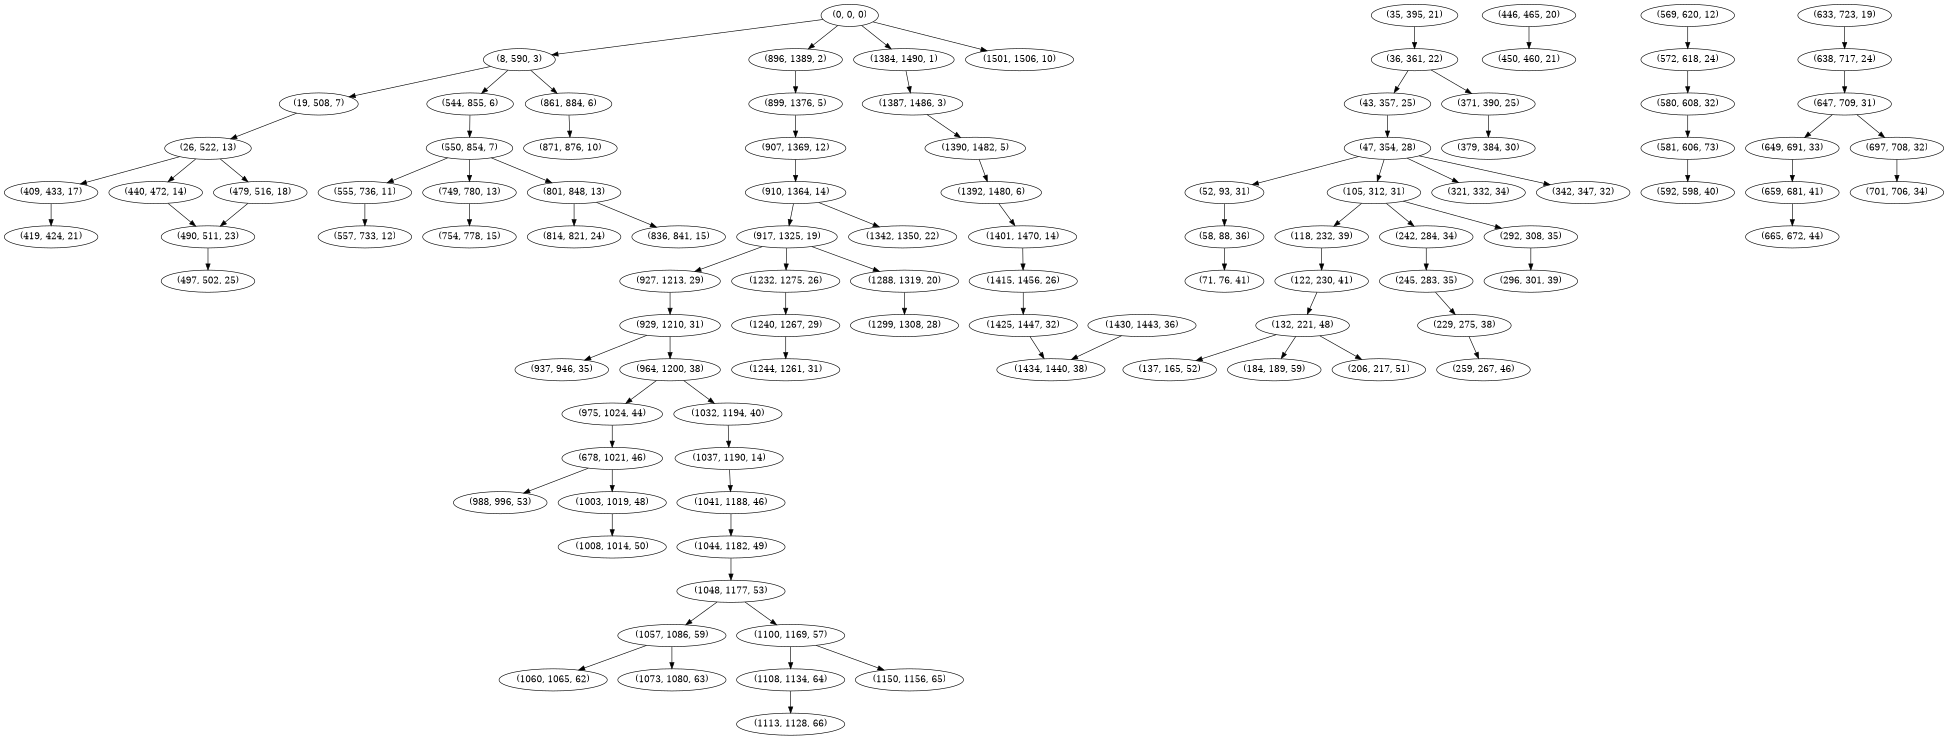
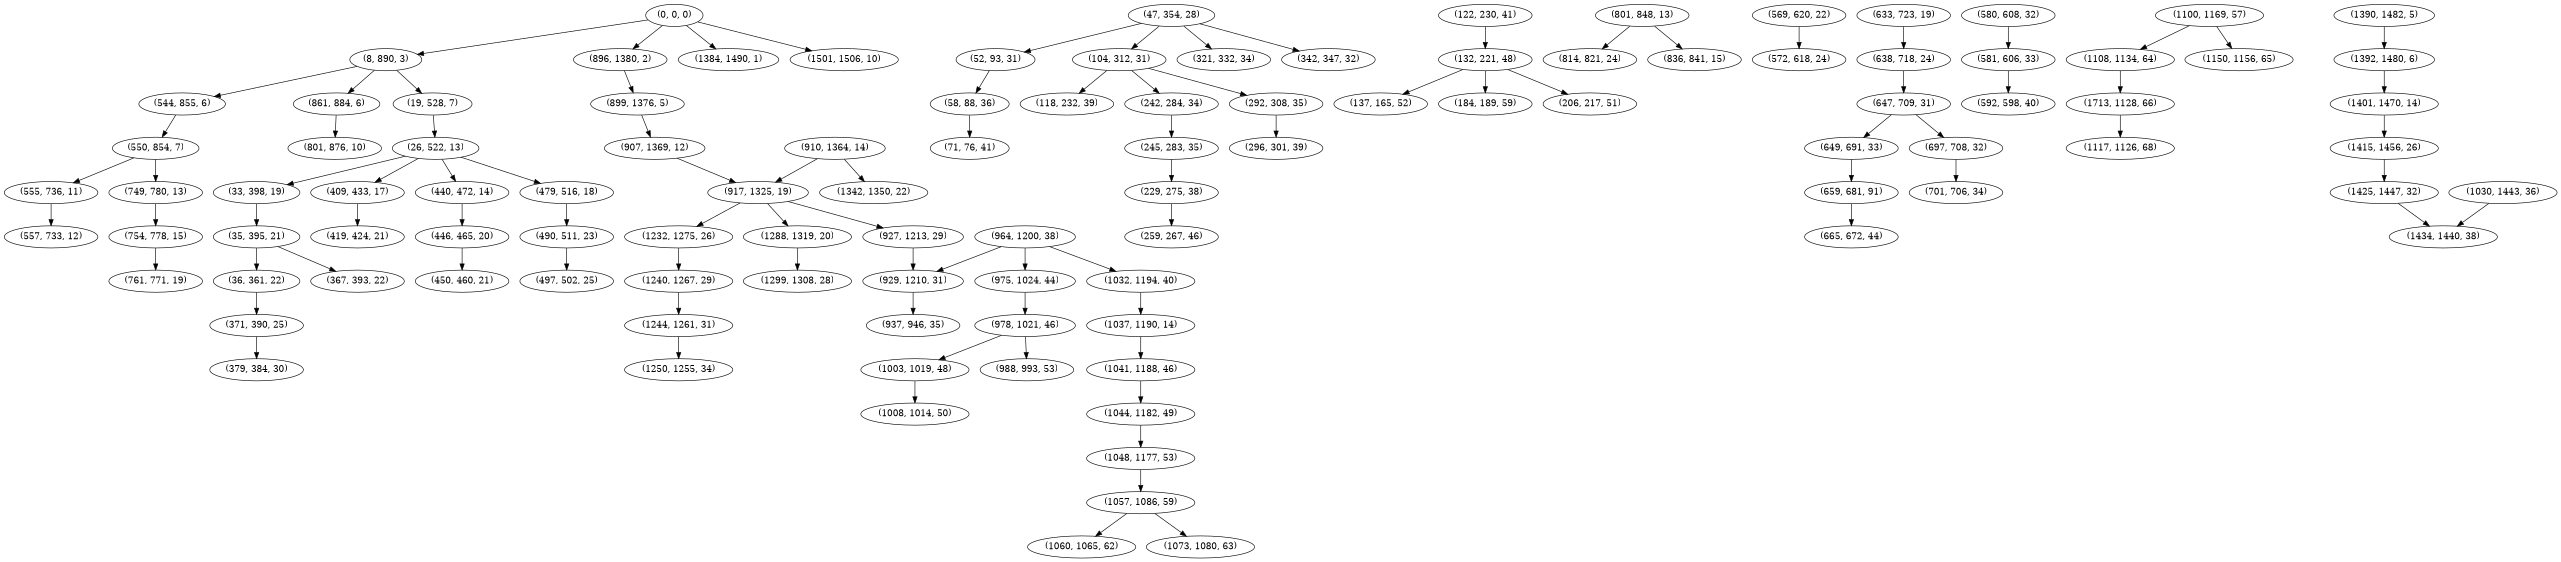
node "(569, 620, 12)": label "(569, 620, 12)" -> "(569, 620, 22)"
node "(8, 590, 3)": label "(8, 590, 3)" -> "(8, 890, 3)"
node "(896, 1389, 2)": label "(896, 1389, 2)" -> "(896, 1380, 2)"
node "(638, 717, 24)": label "(638, 717, 24)" -> "(638, 718, 24)"
edge "(572, 618, 24)" -> "(580, 608, 32)": removed
node "(19, 508, 7)": label "(19, 508, 7)" -> "(19, 528, 7)"
node "(1387, 1486, 3)": removed
node "(43, 357, 25)": removed
node "(871, 876, 10)": label "(871, 876, 10)" -> "(801, 876, 10)"
node "(581, 606, 73)": label "(581, 606, 73)" -> "(581, 606, 33)"
node "(1117, 1126, 68)": added
edge "(907, 1369, 12)" -> "(910, 1364, 14)": now "(907, 1369, 12)" -> "(917, 1325, 19)"
edge "(550, 854, 7)" -> "(801, 848, 13)": removed
node "(33, 398, 19)": added
node "(105, 312, 31)": label "(105, 312, 31)" -> "(104, 312, 31)"
node "(659, 681, 41)": label "(659, 681, 41)" -> "(659, 681, 91)"
edge "(440, 472, 14)" -> "(490, 511, 23)": now "(440, 472, 14)" -> "(446, 465, 20)"
edge "(118, 232, 39)" -> "(122, 230, 41)": removed
node "(761, 771, 19)": added
node "(367, 393, 22)": added
node "(1430, 1443, 36)": label "(1430, 1443, 36)" -> "(1030, 1443, 36)"
edge "(929, 1210, 31)" -> "(964, 1200, 38)": reversed
node "(1250, 1255, 34)": added
node "(678, 1021, 46)": label "(678, 1021, 46)" -> "(978, 1021, 46)"
node "(988, 996, 53)": label "(988, 996, 53)" -> "(988, 993, 53)"
edge "(1048, 1177, 53)" -> "(1100, 1169, 57)": removed
node "(1113, 1128, 66)": label "(1113, 1128, 66)" -> "(1713, 1128, 66)"
